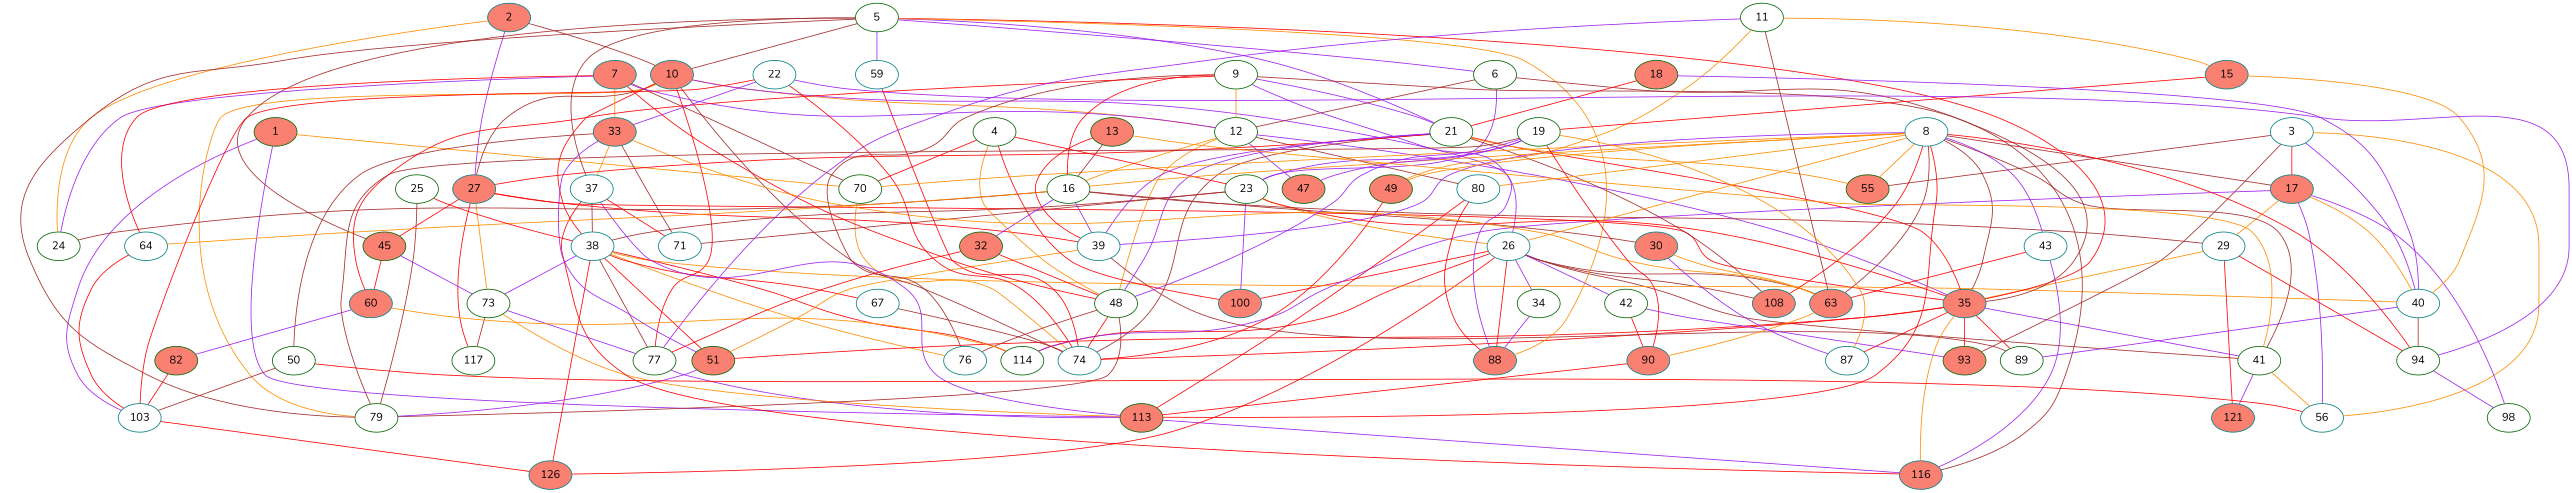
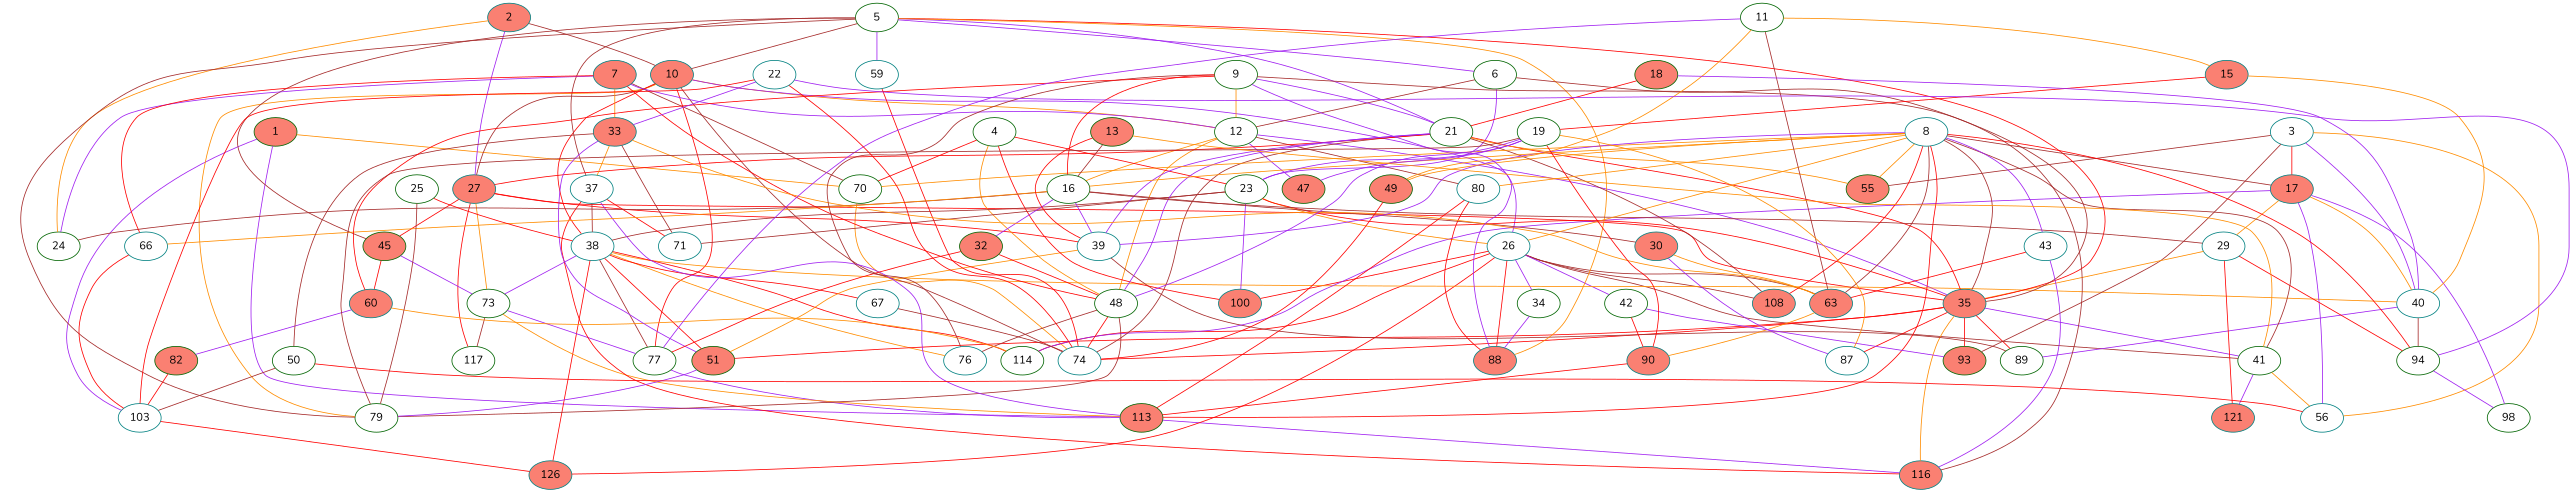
node "64": label "64" -> "66"
